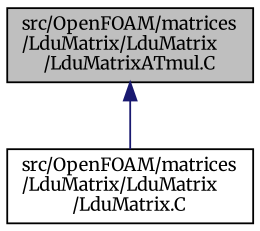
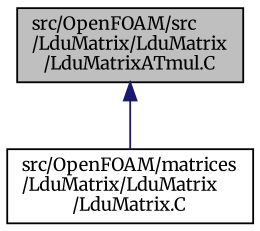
node "src/OpenFOAM/matrices /LduMatrix/LduMatrix /LduMatrixATmul.C": label "src/OpenFOAM/matrices /LduMatrix/LduMatrix /LduMatrixATmul.C" -> "src/OpenFOAM/src /LduMatrix/LduMatrix /LduMatrixATmul.C"
